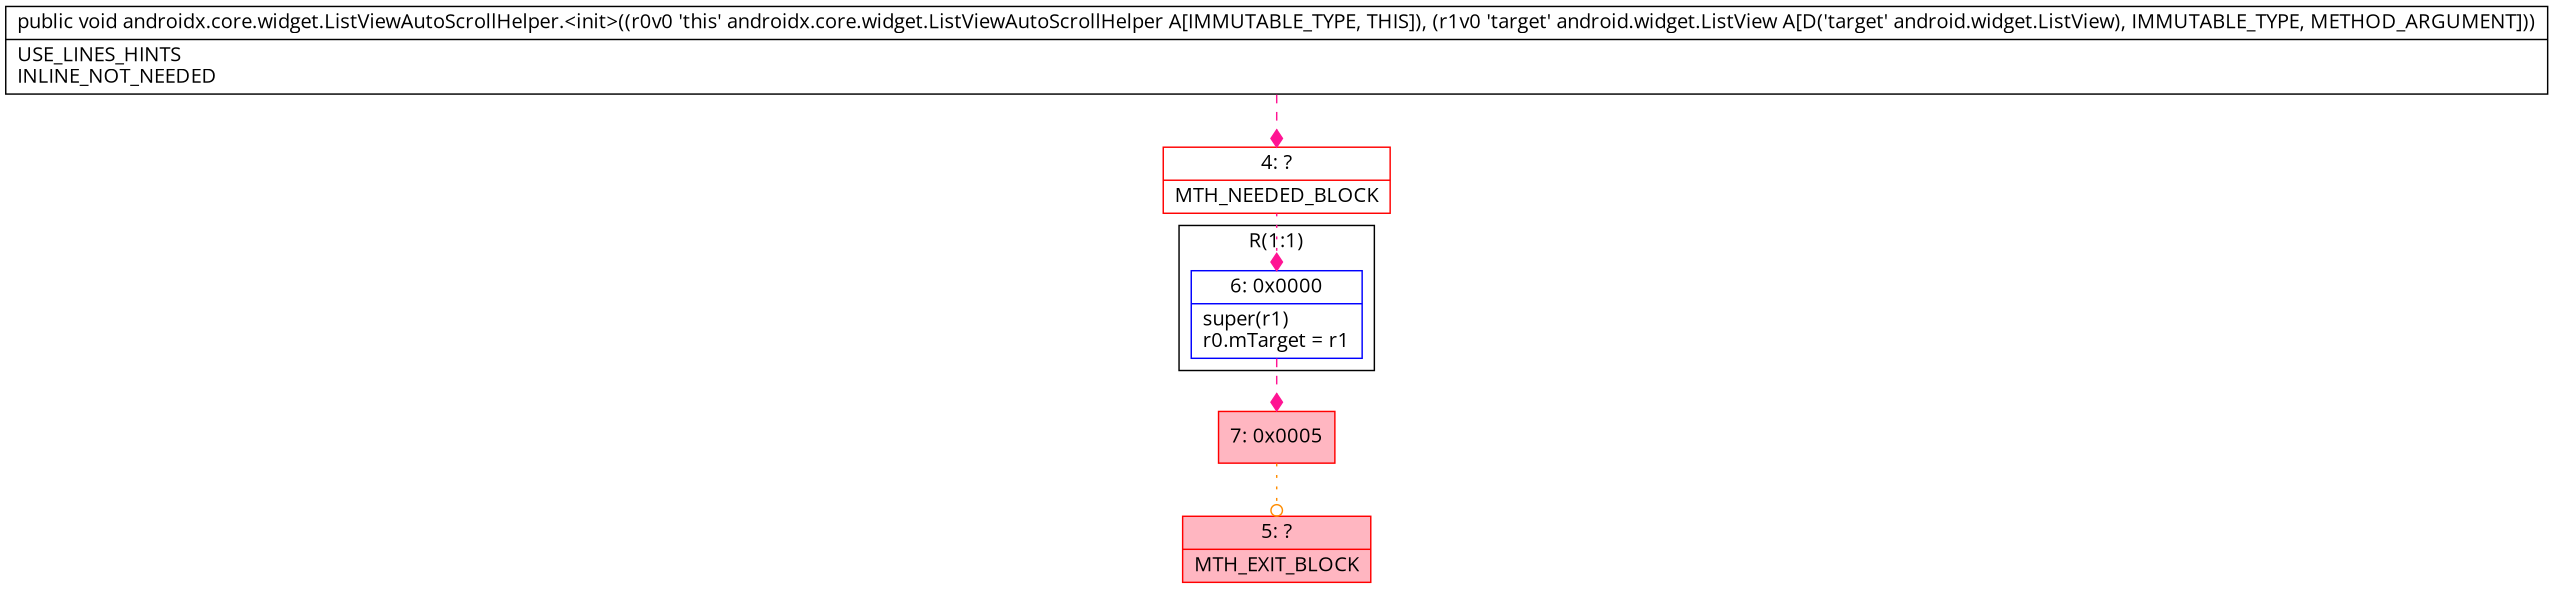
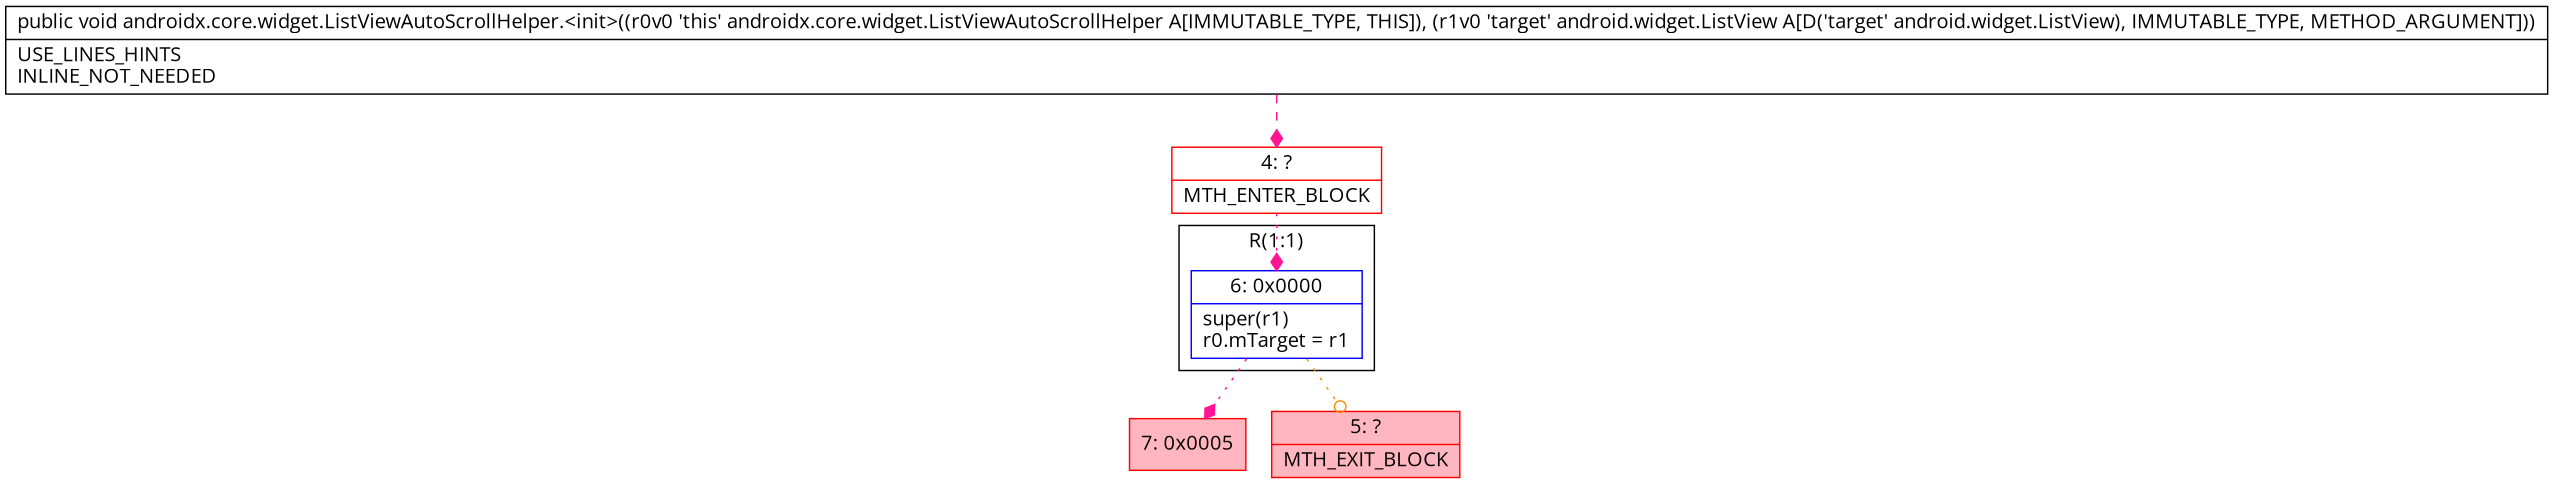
node "4: ?": text "MTH_NEEDED_BLOCK" -> "MTH_ENTER_BLOCK"
edge "6: 0x0000" -> "7: 0x0005": style dashed -> dotted
edge "7: 0x0005" -> "5: ?": now "6: 0x0000" -> "5: ?"
